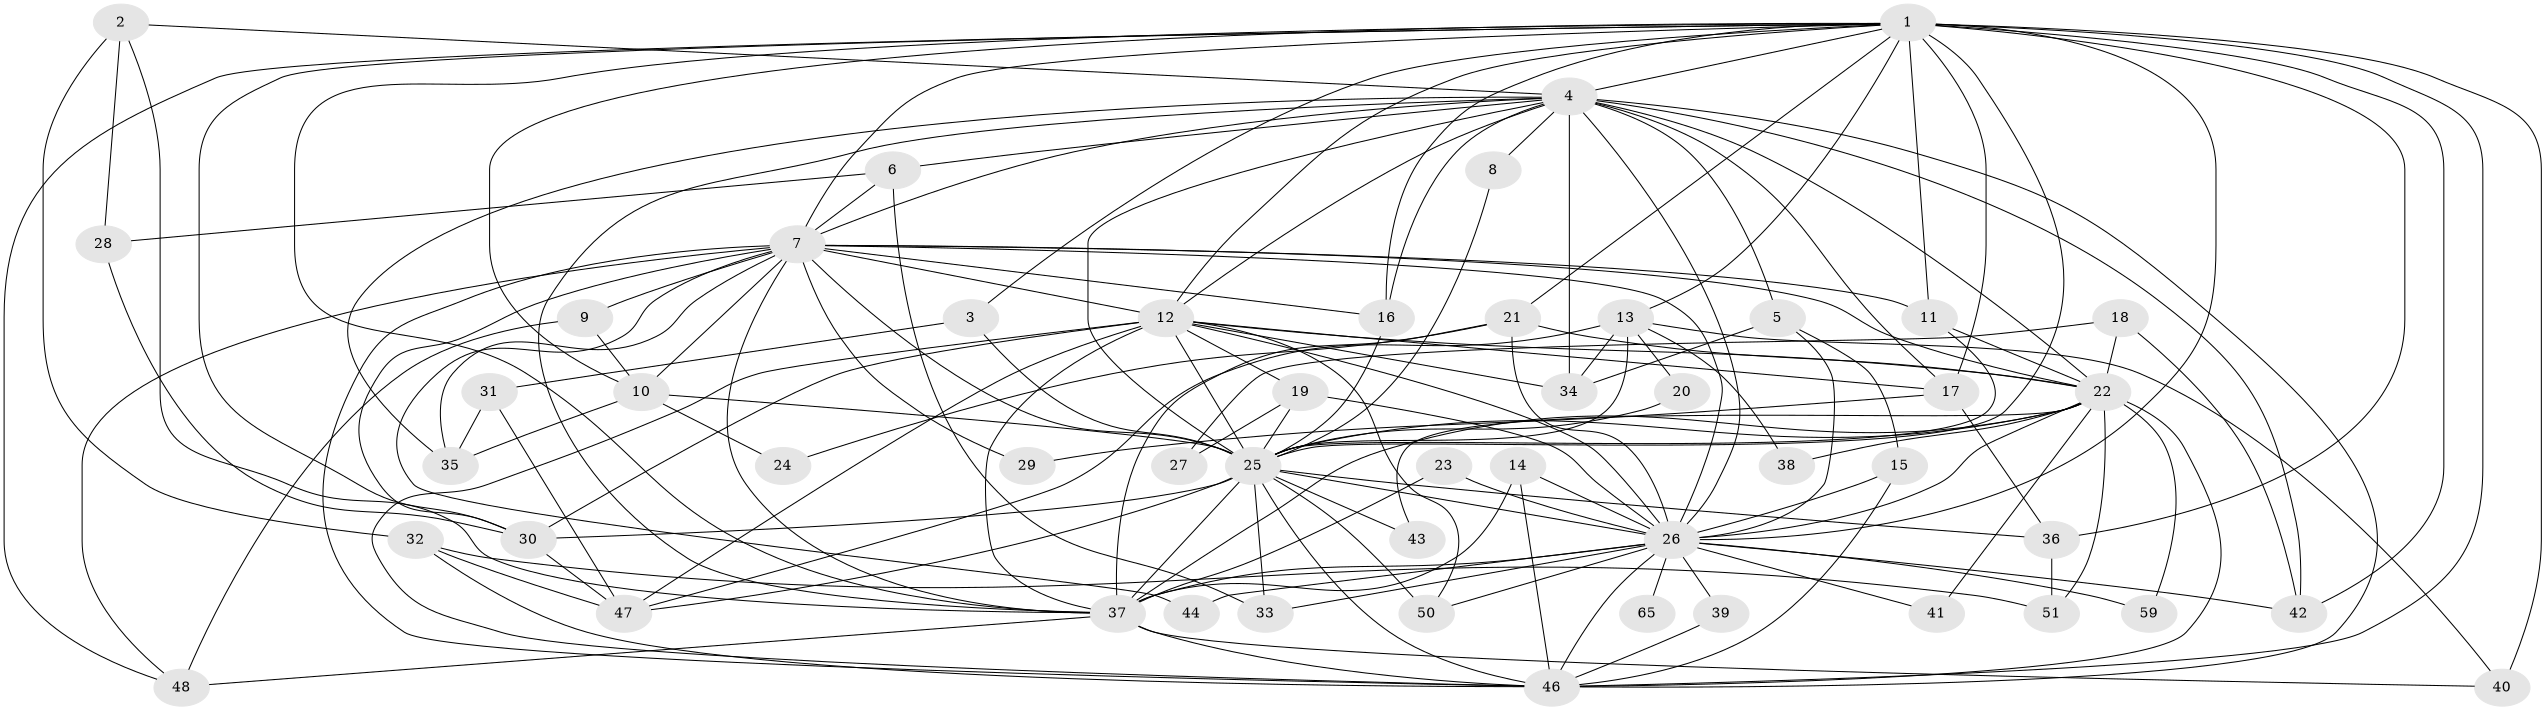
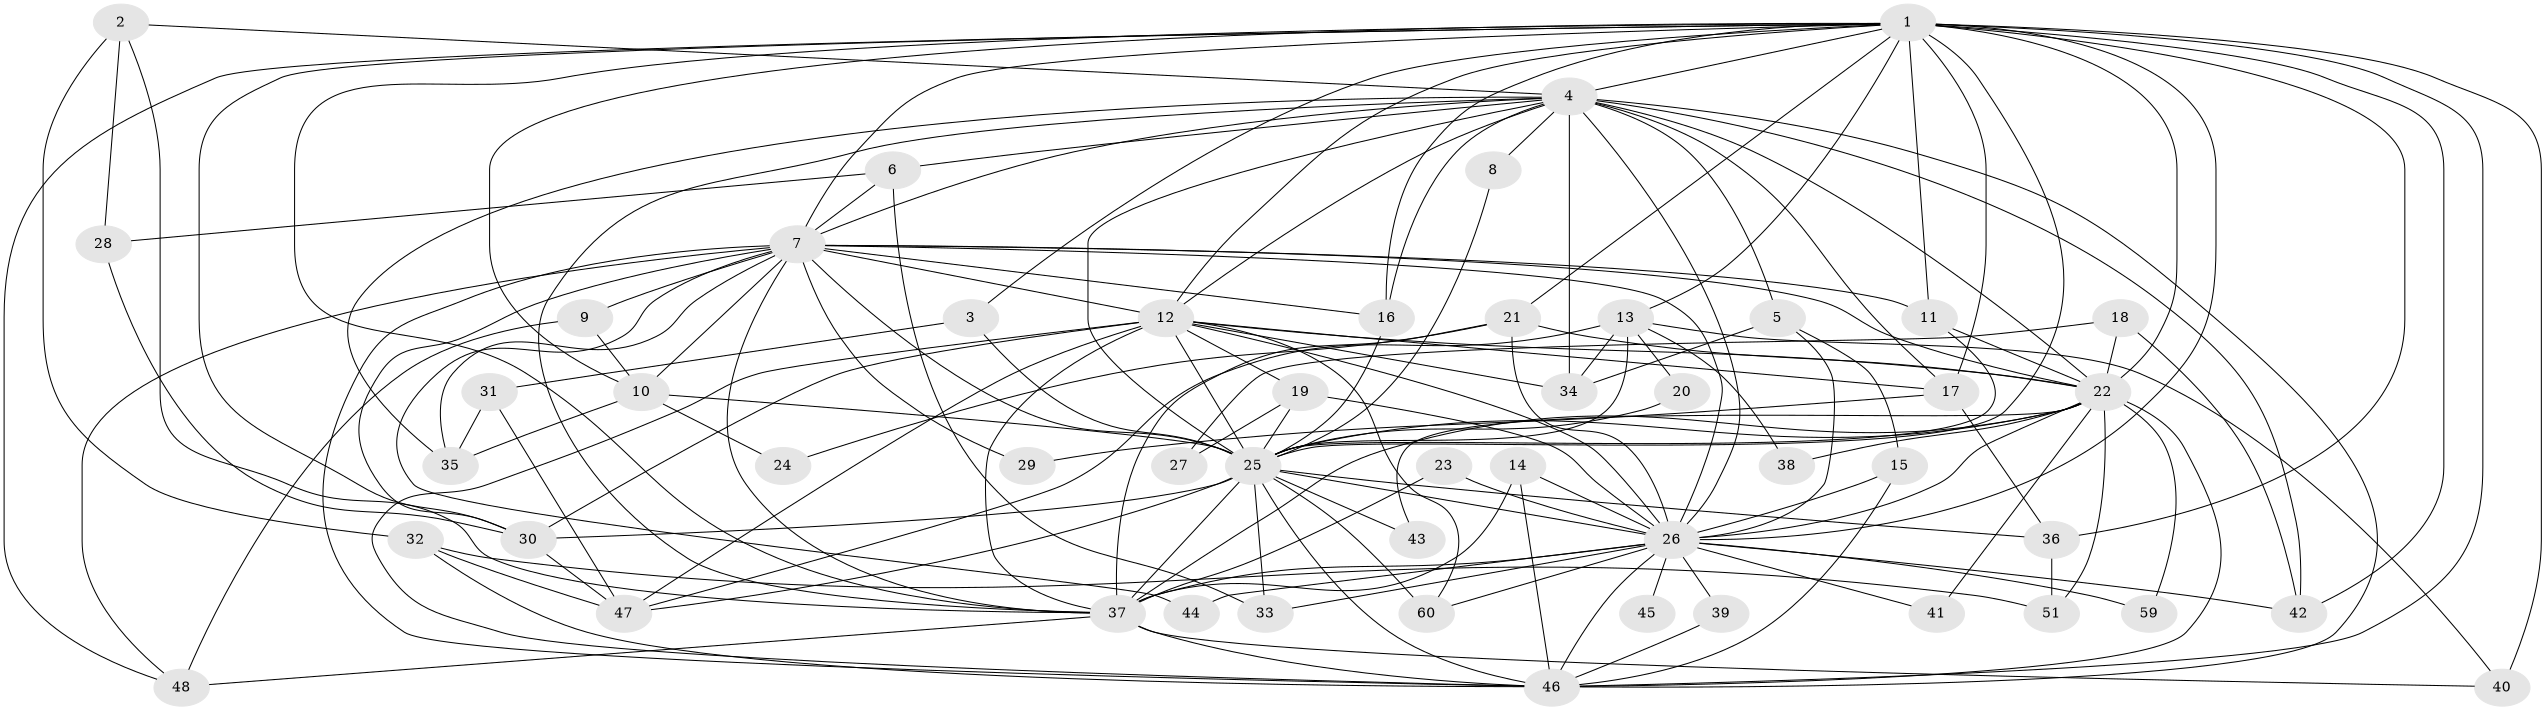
edge "1" -- "22": added
node "50": label "50" -> "60"
node "65": label "65" -> "45"
